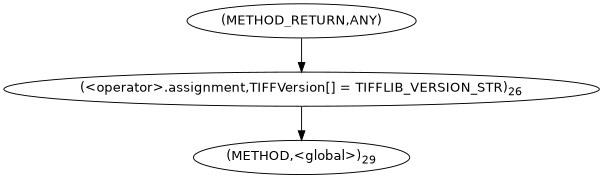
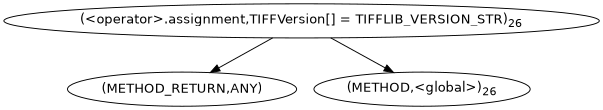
edge "(METHOD_RETURN,ANY)" -> "(<operator>.assignment,TIFFVersion[] = TIFFLIB_VERSION_STR)": reversed
node "(METHOD,<global>)": text "29" -> "26"
